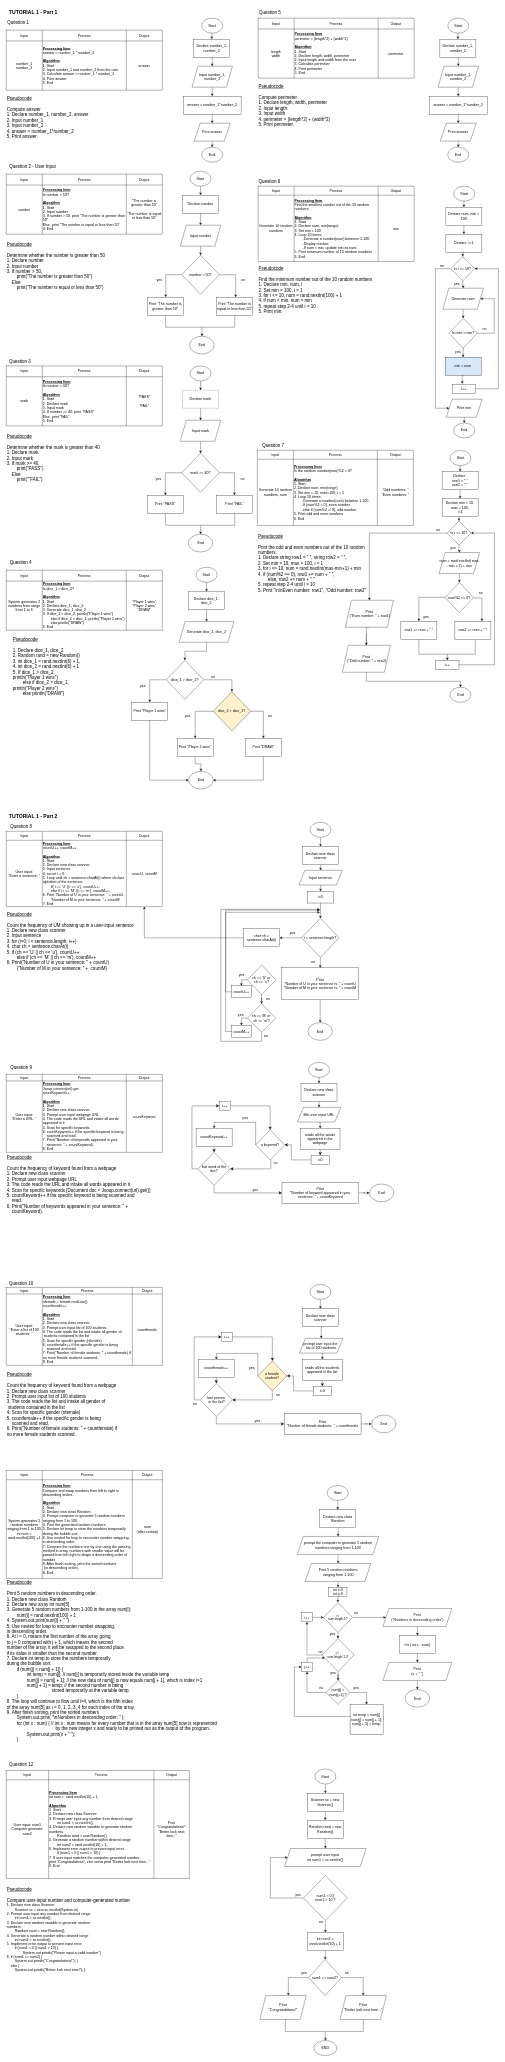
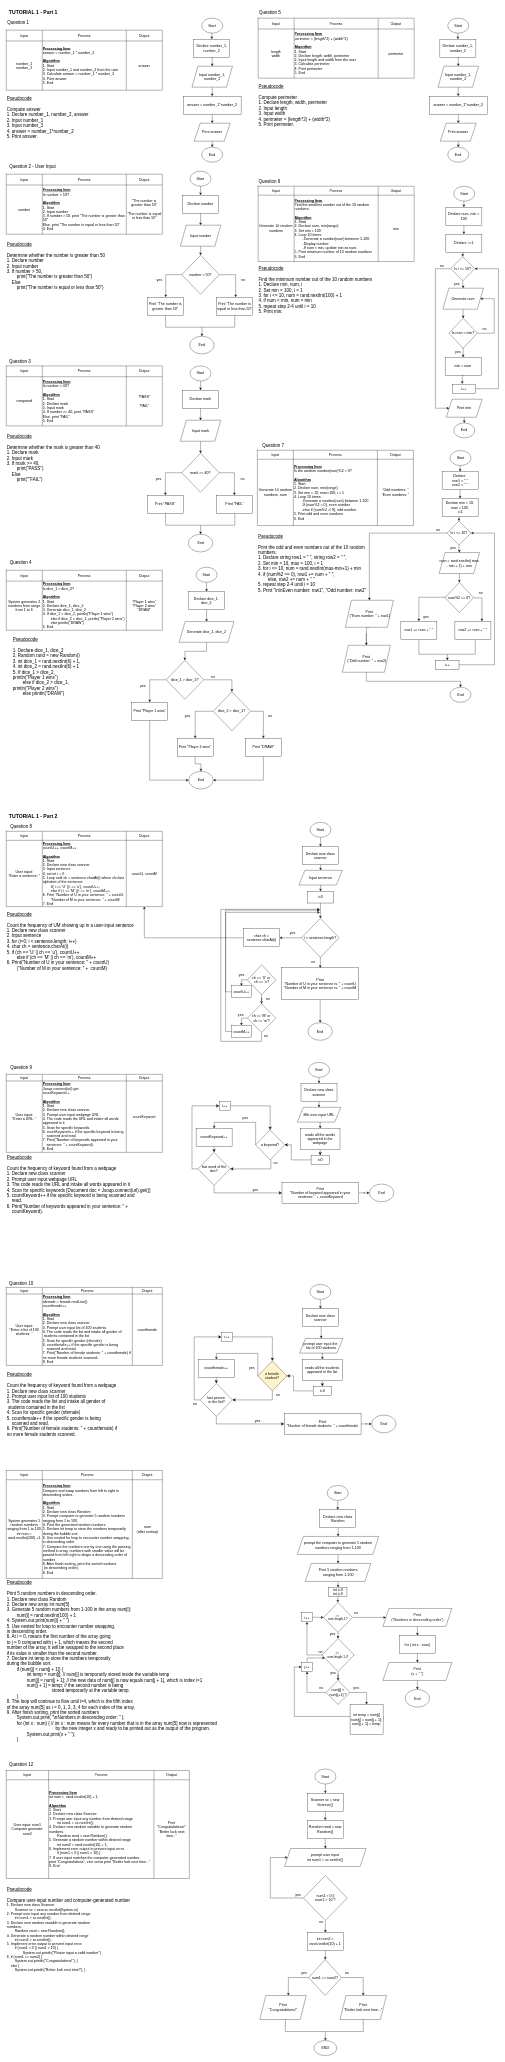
node "min = num": fillcolor #dae8fc -> #ffffff
node "Declare mark": style dashed -> solid
node "mark": label "mark" -> "compared"
node "dice_2 > dice_1?": fillcolor #fff2cc -> #ffffff
